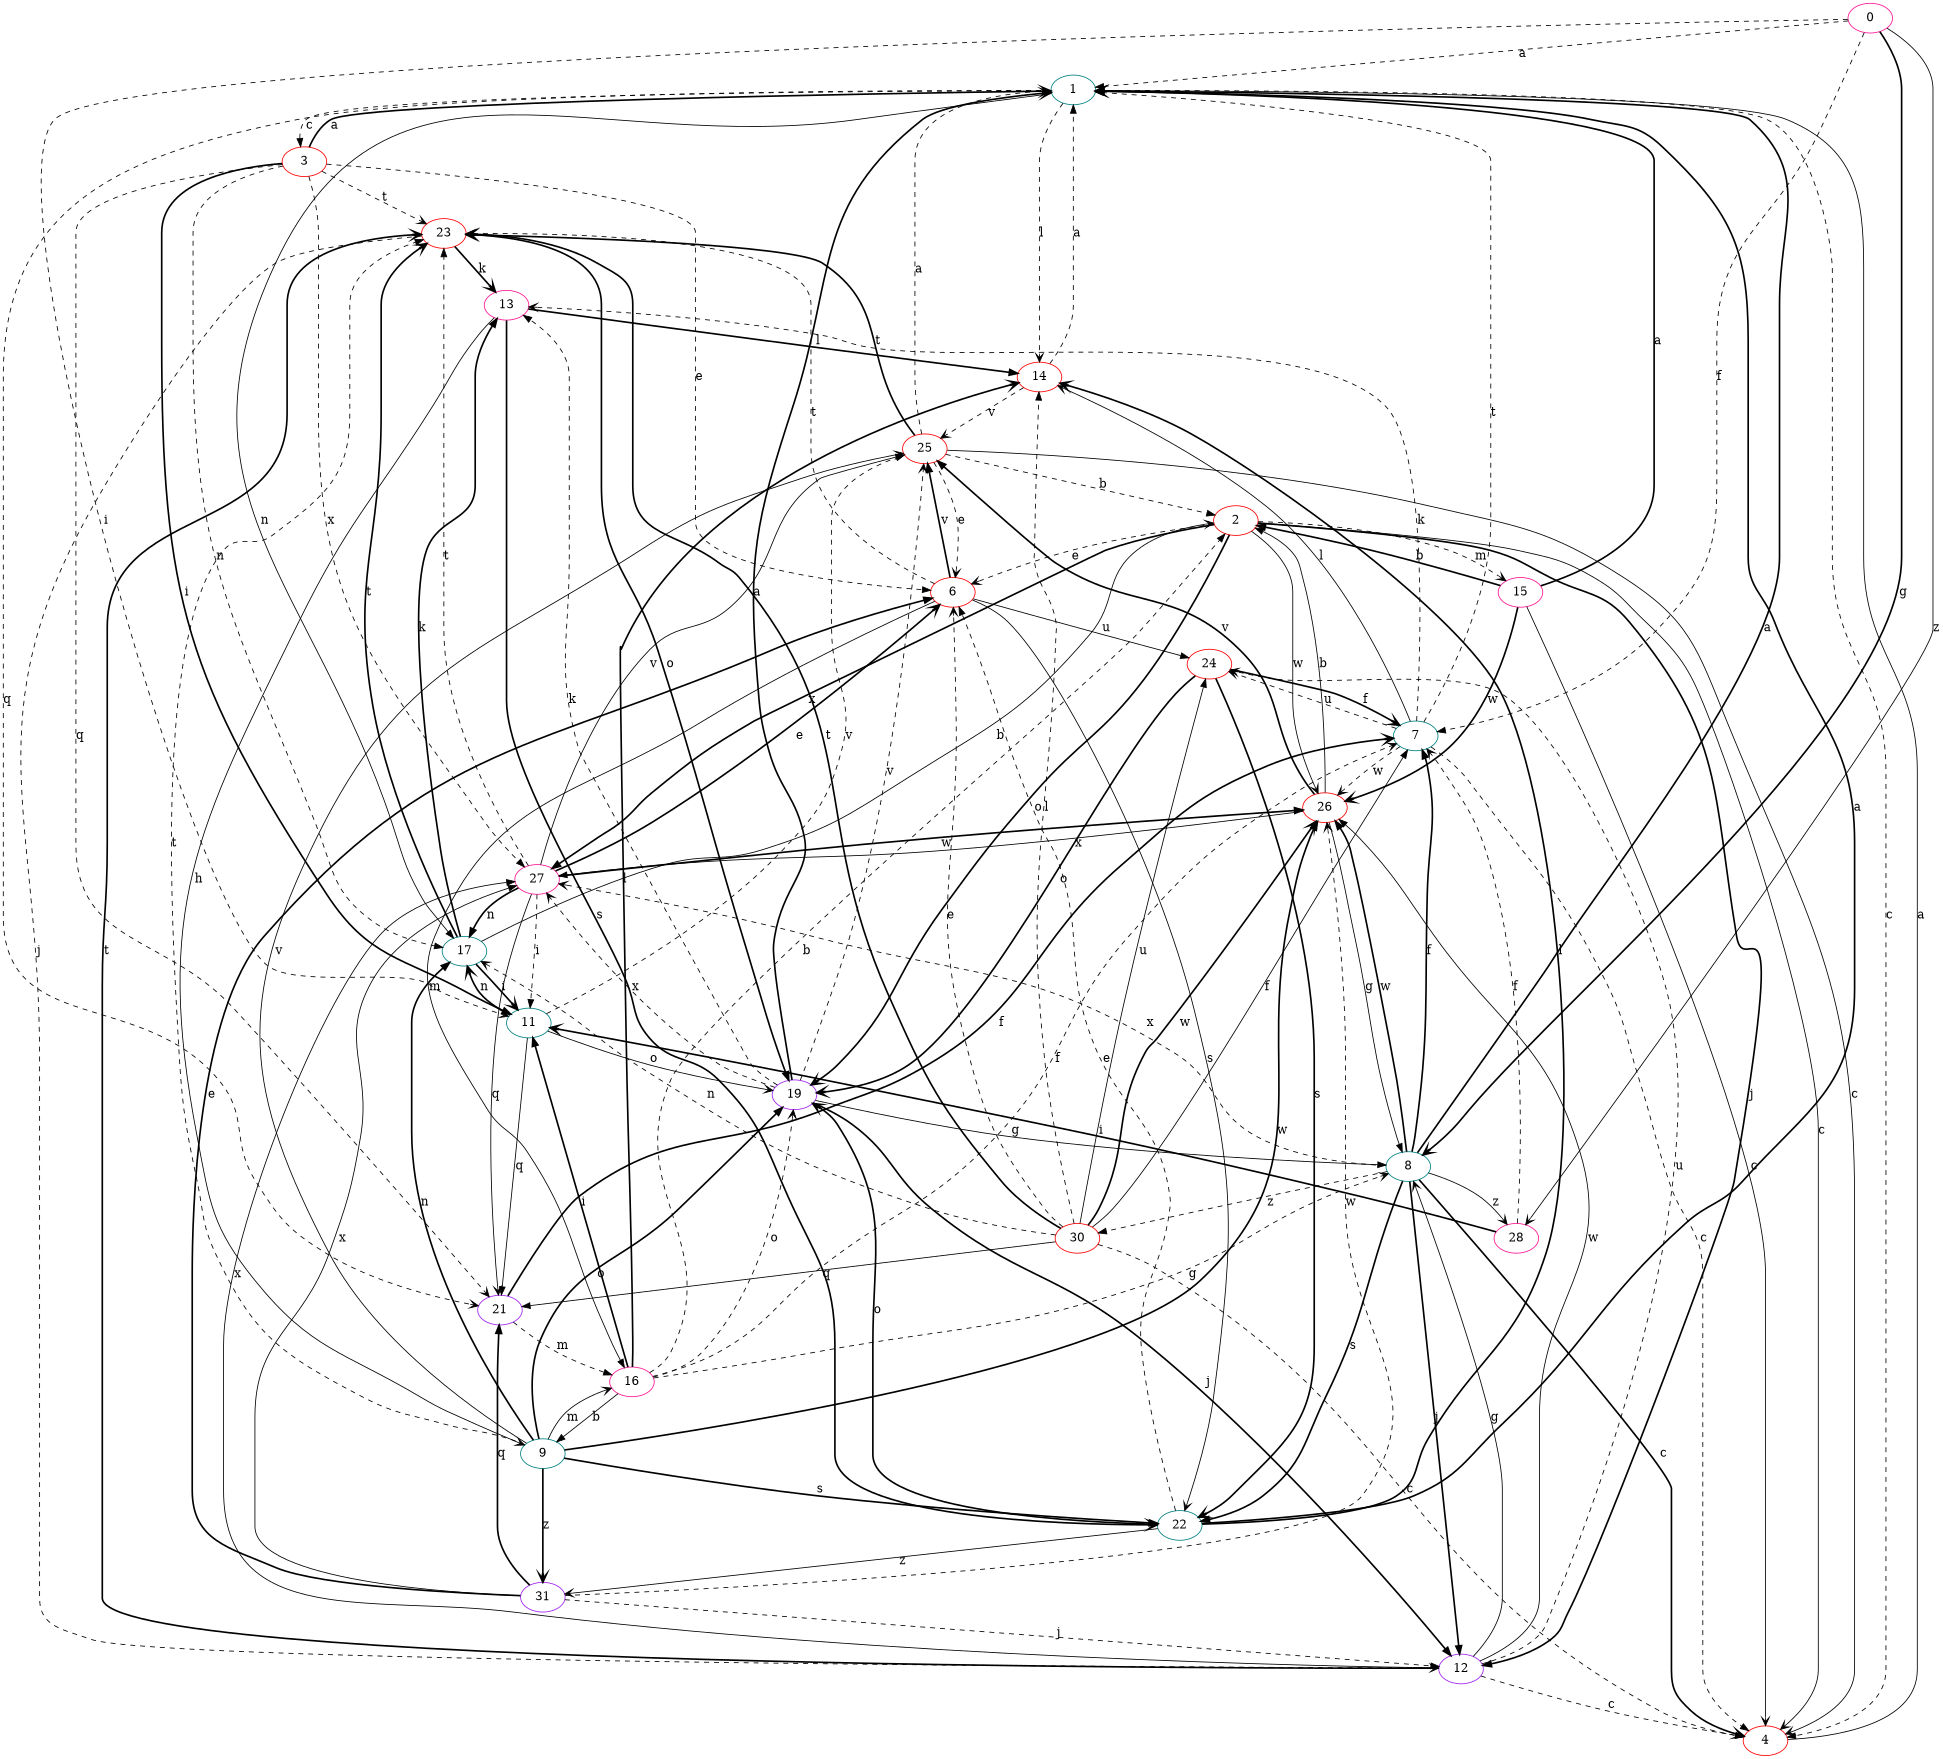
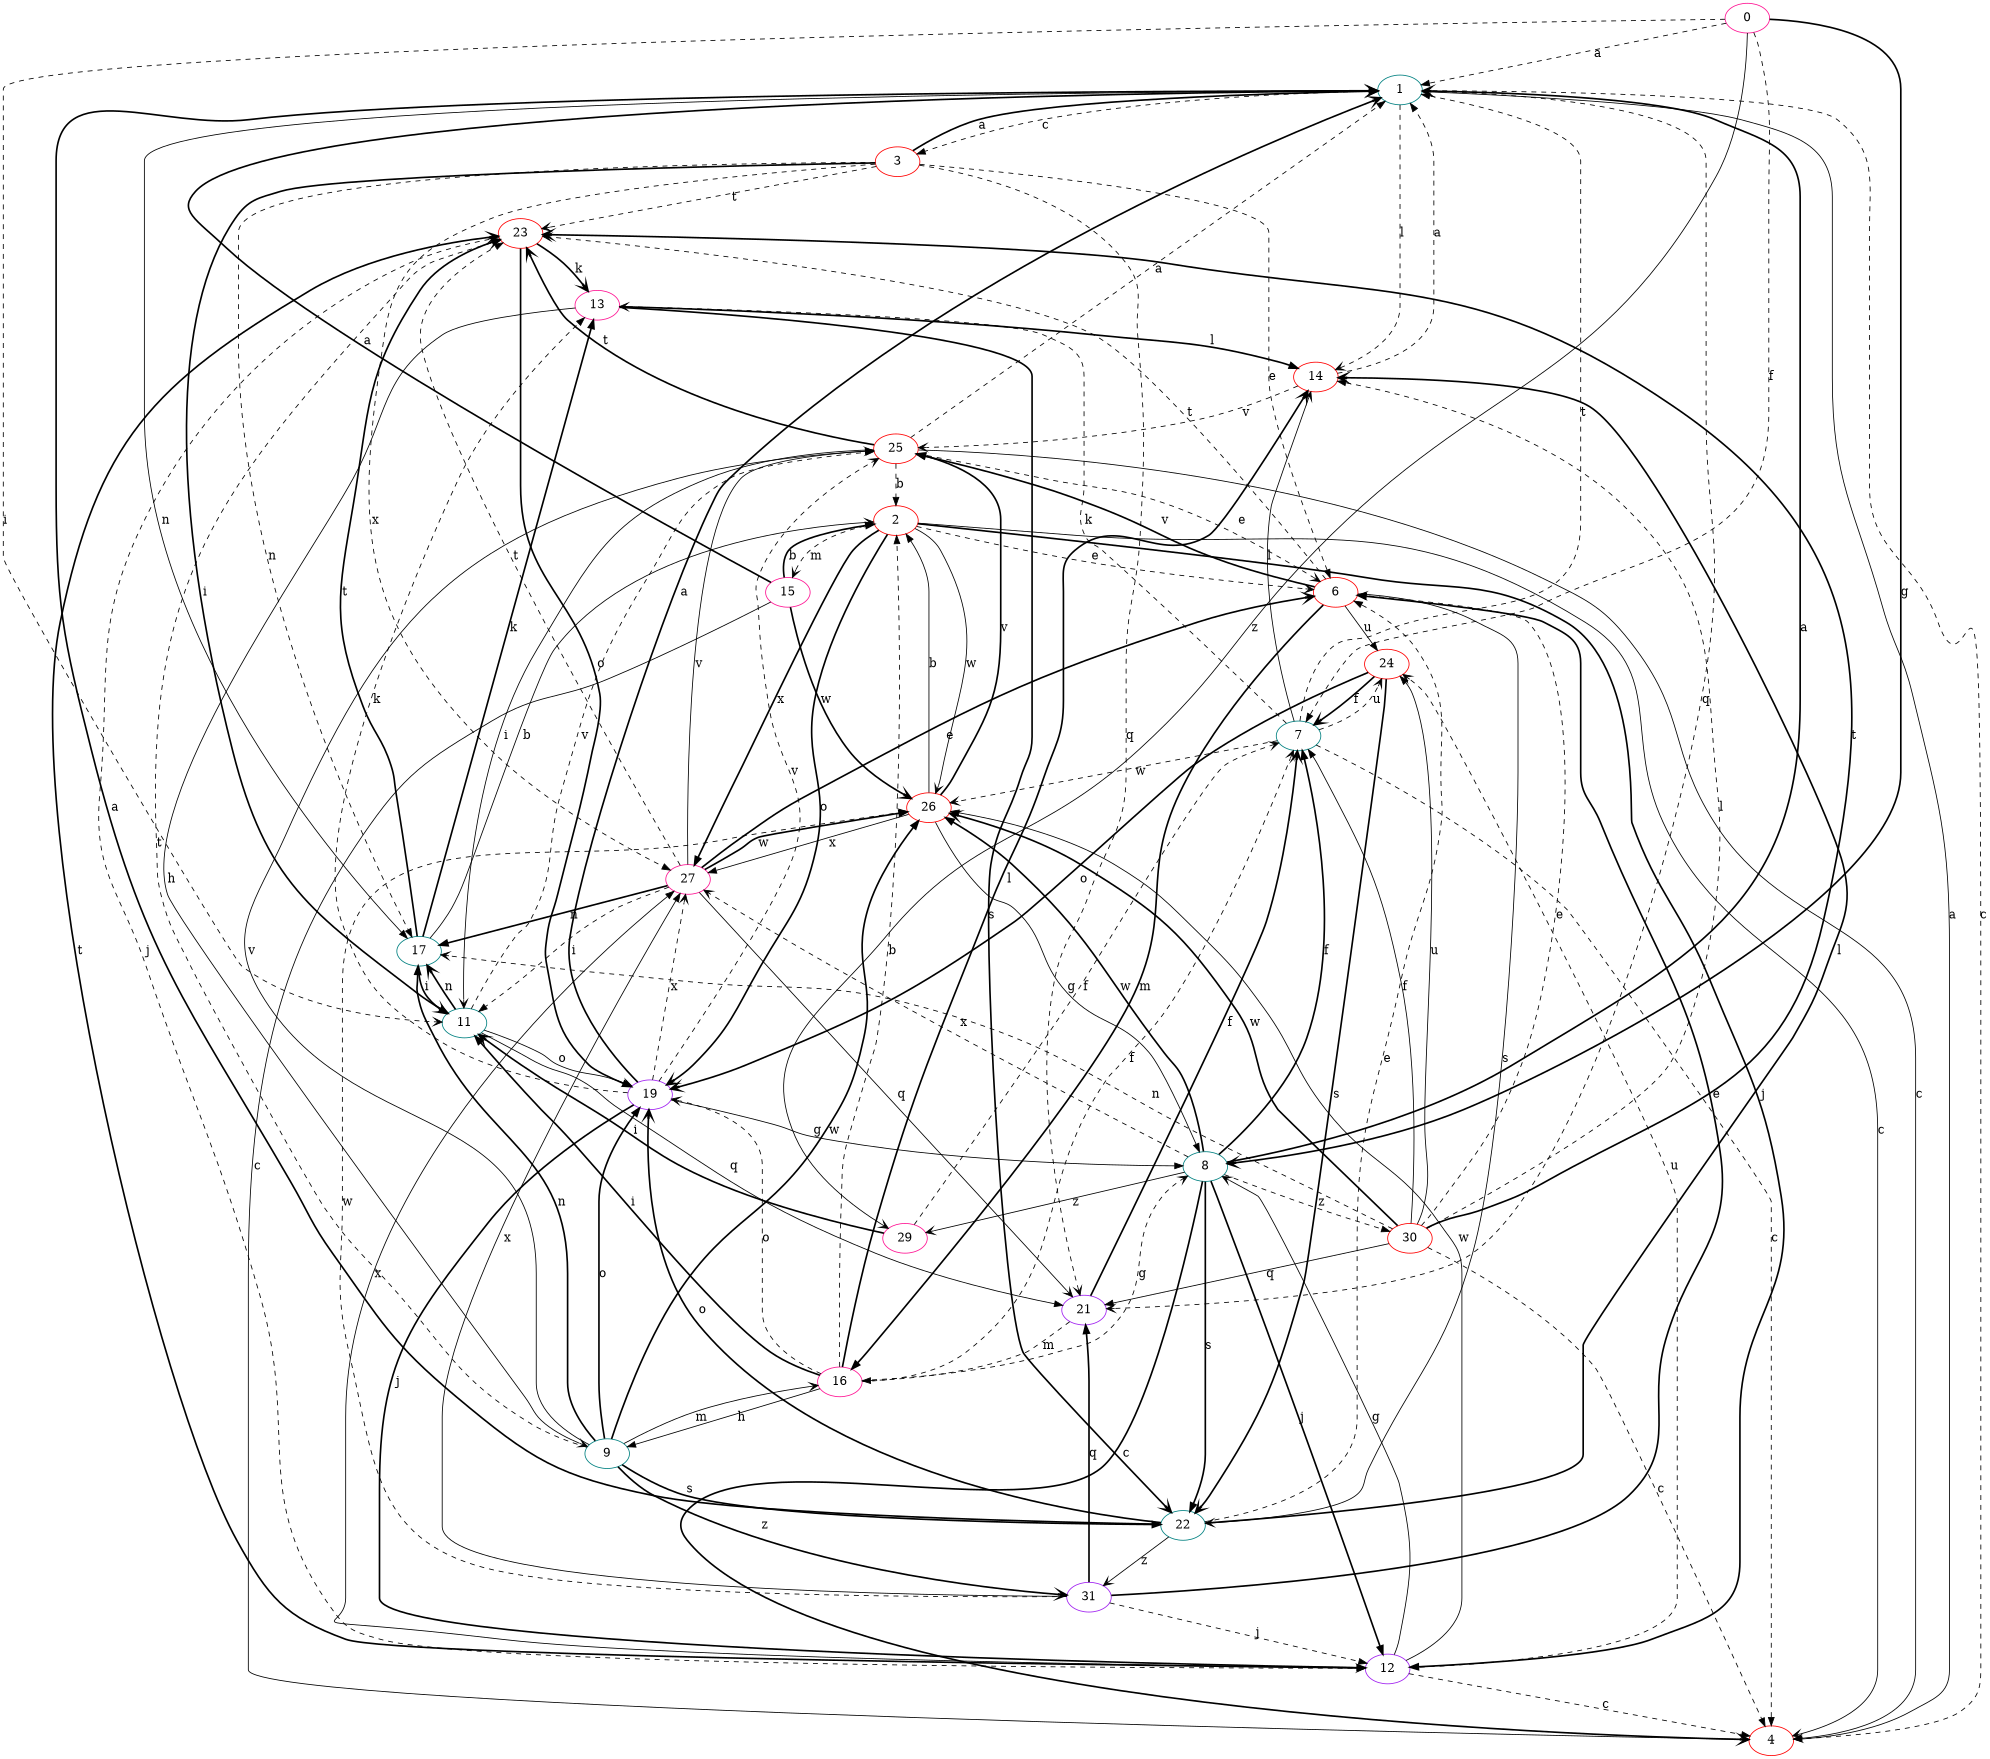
edge "25" -> "11": added, label "i"
edge "6" -> "16": style solid -> bold
node "28": label "28" -> "29"
edge "16" -> "9": label "b" -> "h"
